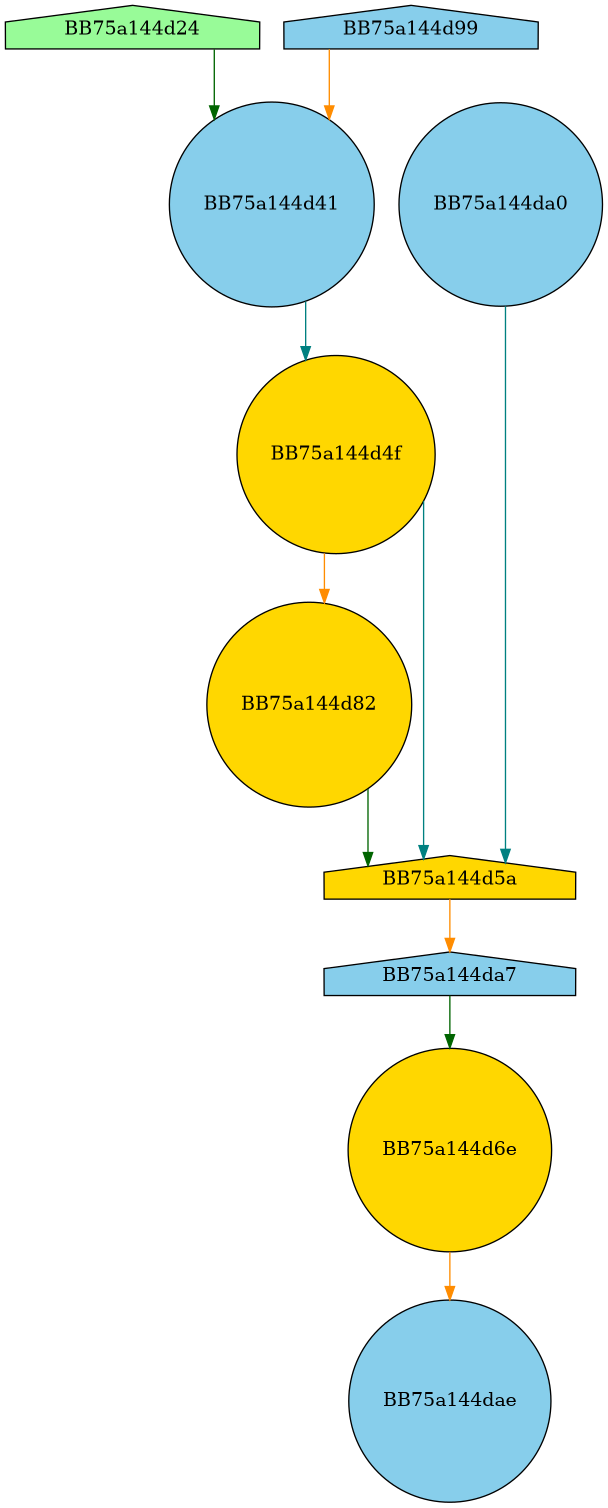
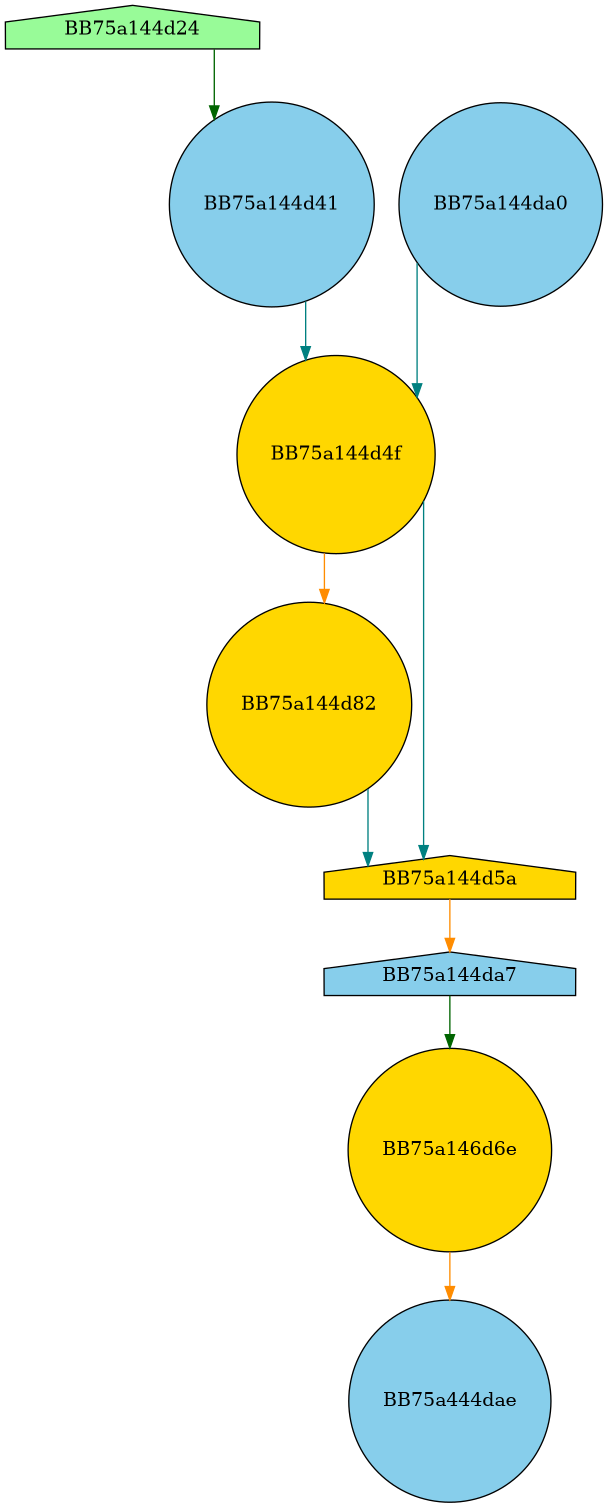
node "BB75a144d99": removed
edge "BB75a144da0" -> "BB75a144d5a": now "BB75a144da0" -> "BB75a144d4f"
edge "BB75a144d82" -> "BB75a144d5a": color darkgreen -> teal
node "BB75a144d6e": label "BB75a144d6e" -> "BB75a146d6e"
node "BB75a144dae": label "BB75a144dae" -> "BB75a444dae"
